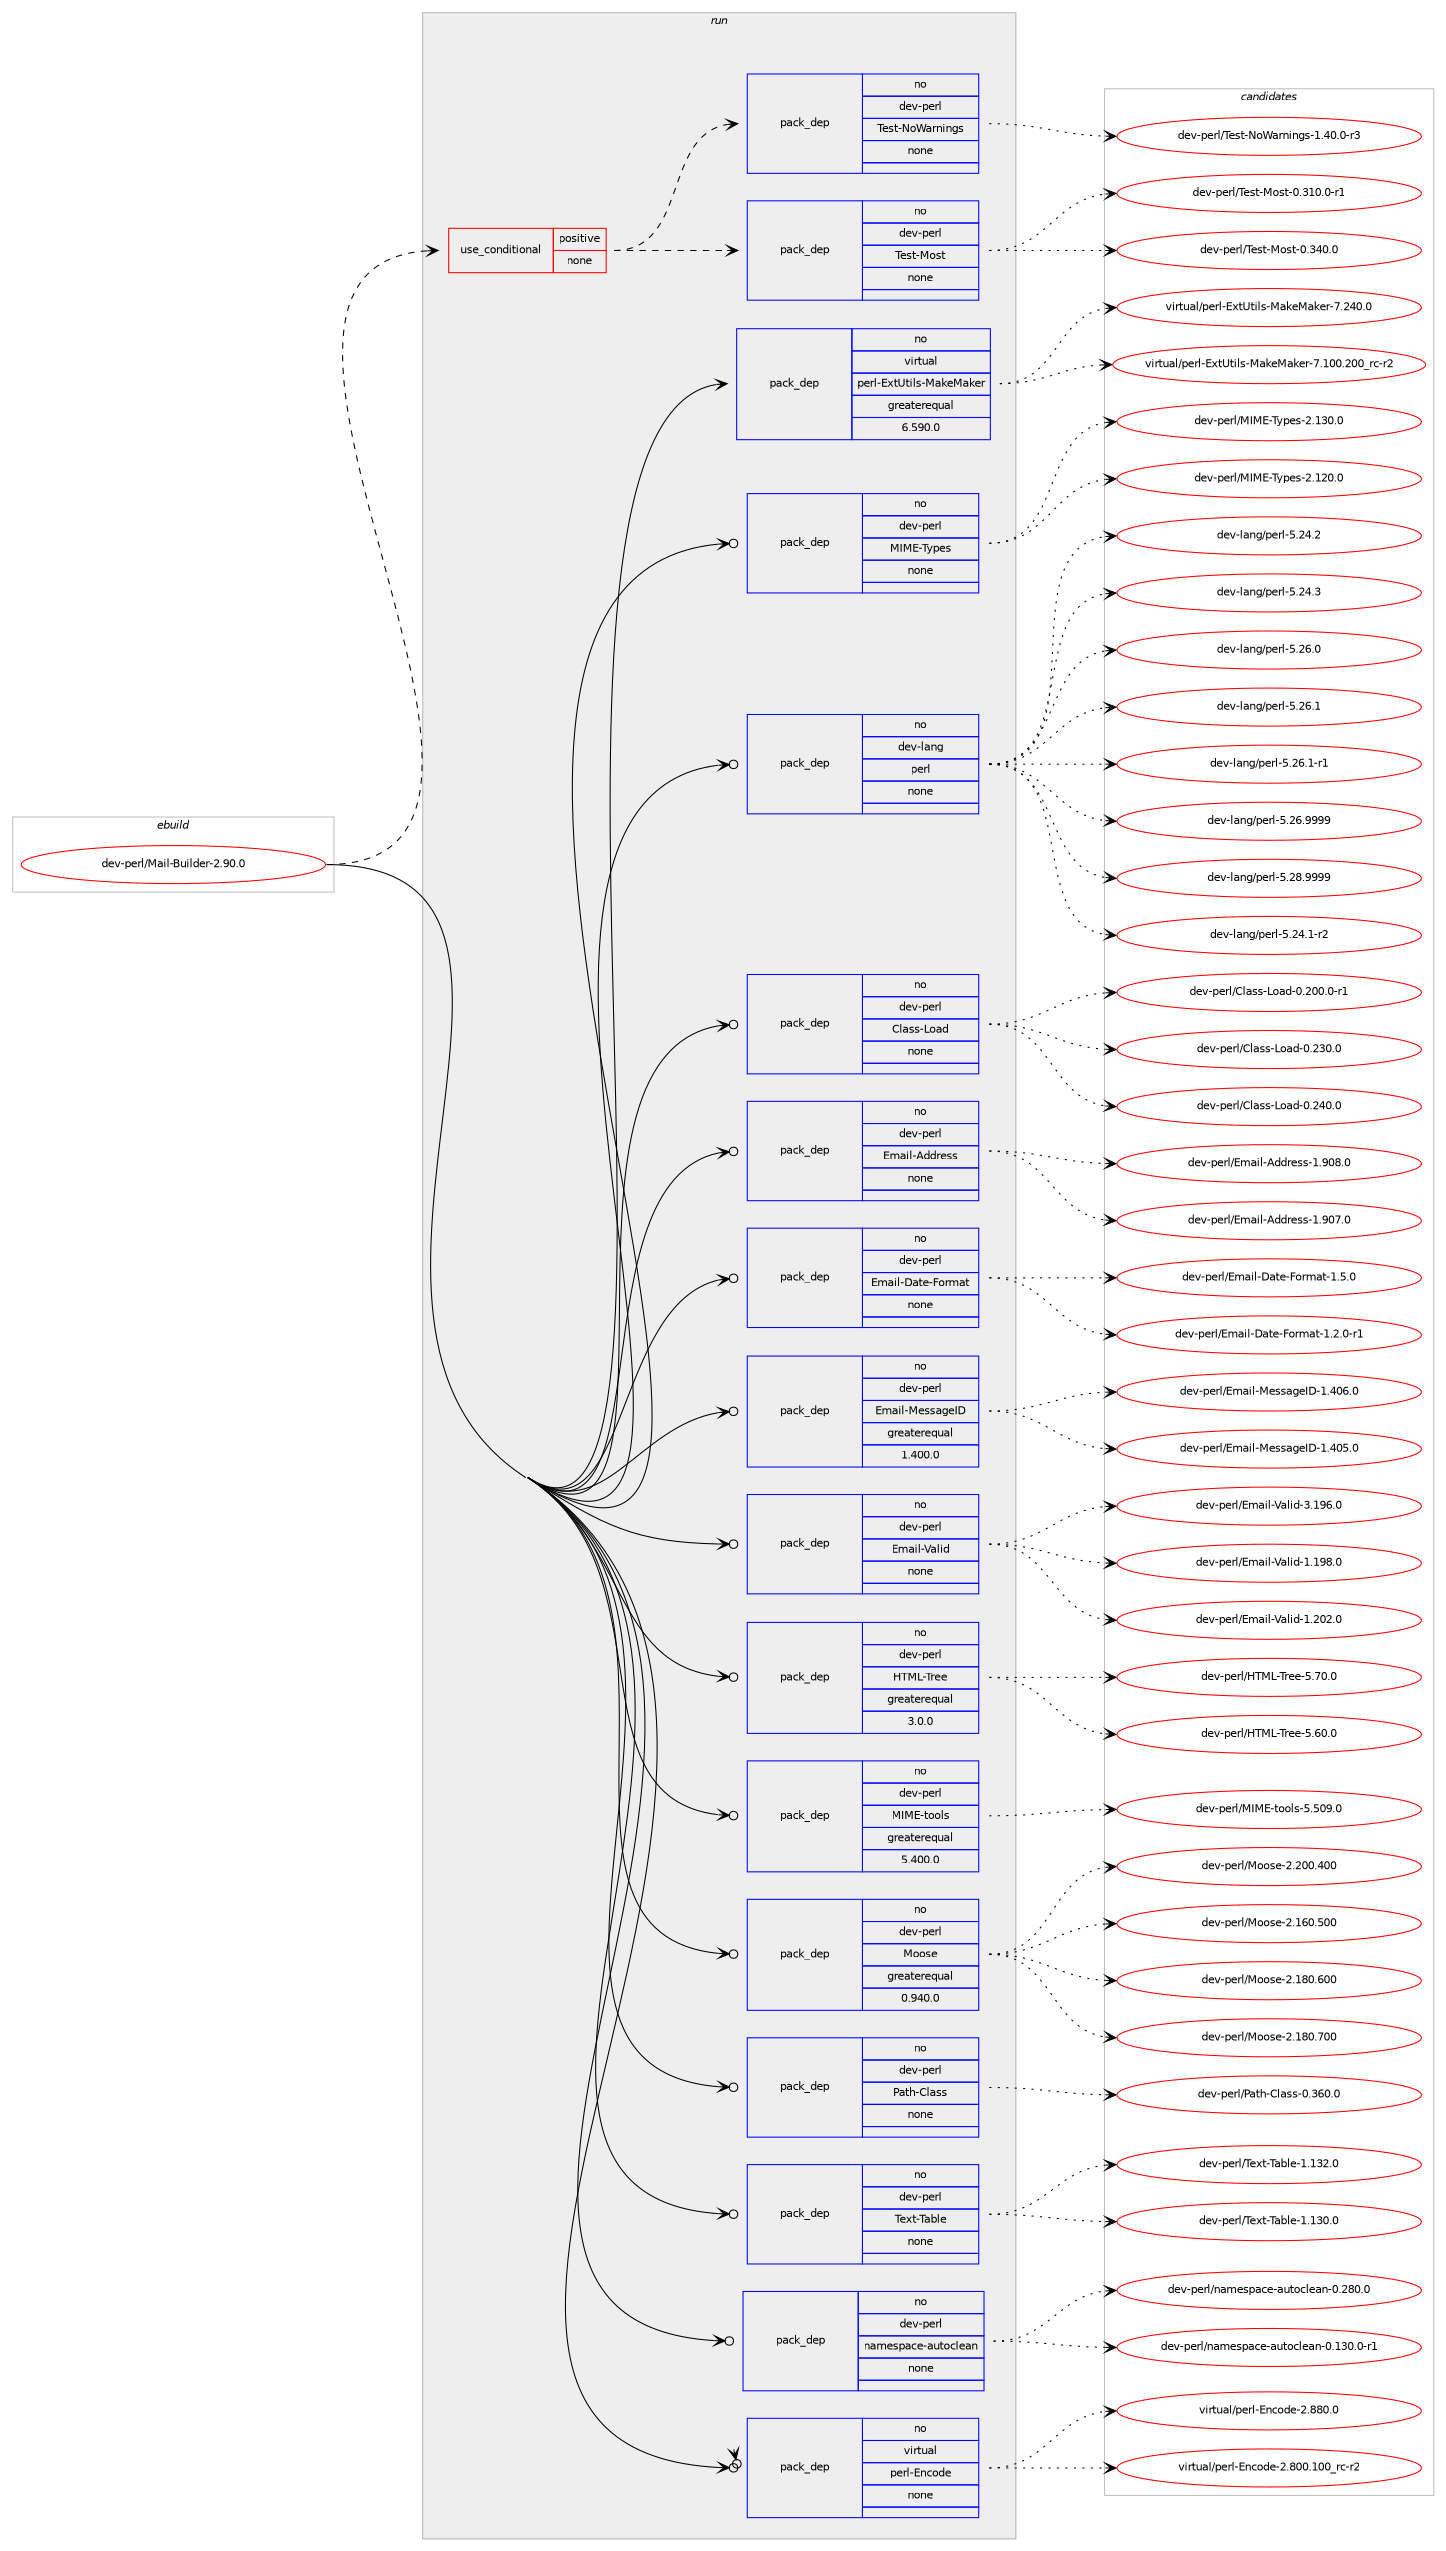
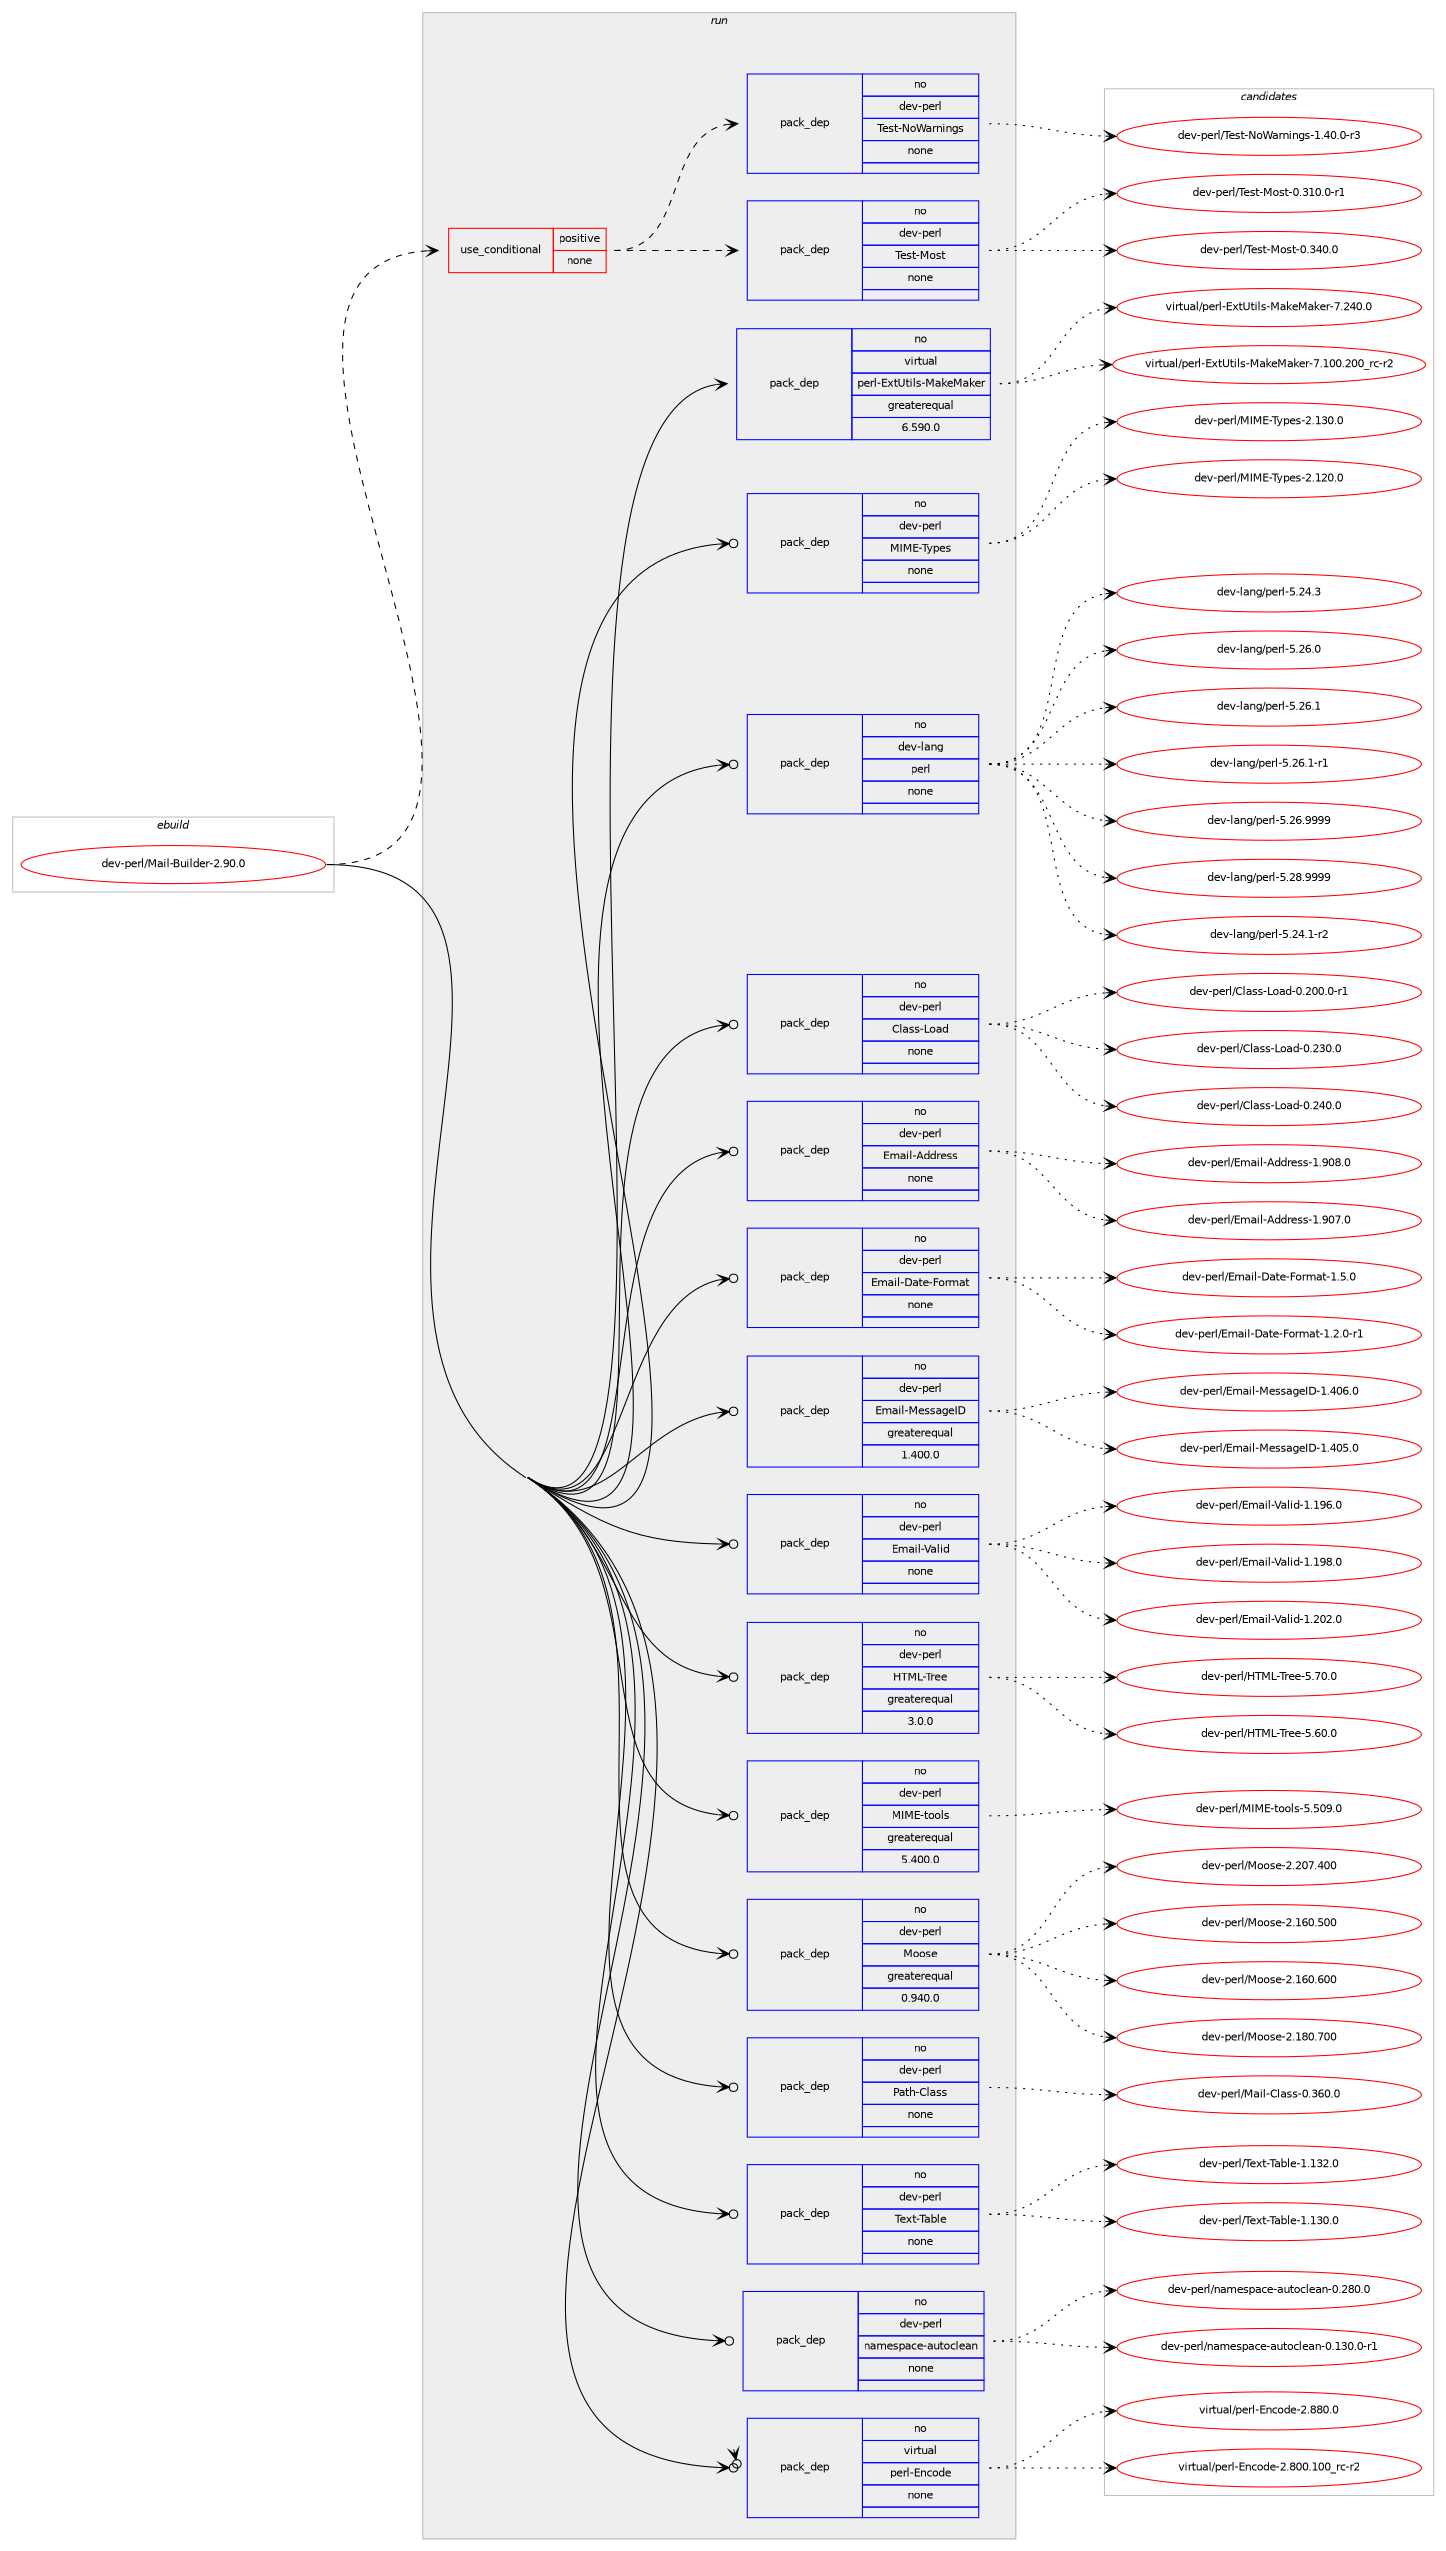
node "dev-lang/perl-5.24.2": removed
node "dev-perl/Email-Valid-3.196.0": label "dev-perl/Email-Valid-3.196.0" -> "dev-perl/Email-Valid-1.196.0"
node "dev-perl/Moose-2.200.400": label "dev-perl/Moose-2.200.400" -> "dev-perl/Moose-2.207.400"
node "dev-perl/Moose-2.180.600": label "dev-perl/Moose-2.180.600" -> "dev-perl/Moose-2.160.600"
node "dev-perl/Path-Class-0.360.0": label "dev-perl/Path-Class-0.360.0" -> "dev-perl/Mail-Class-0.360.0"
